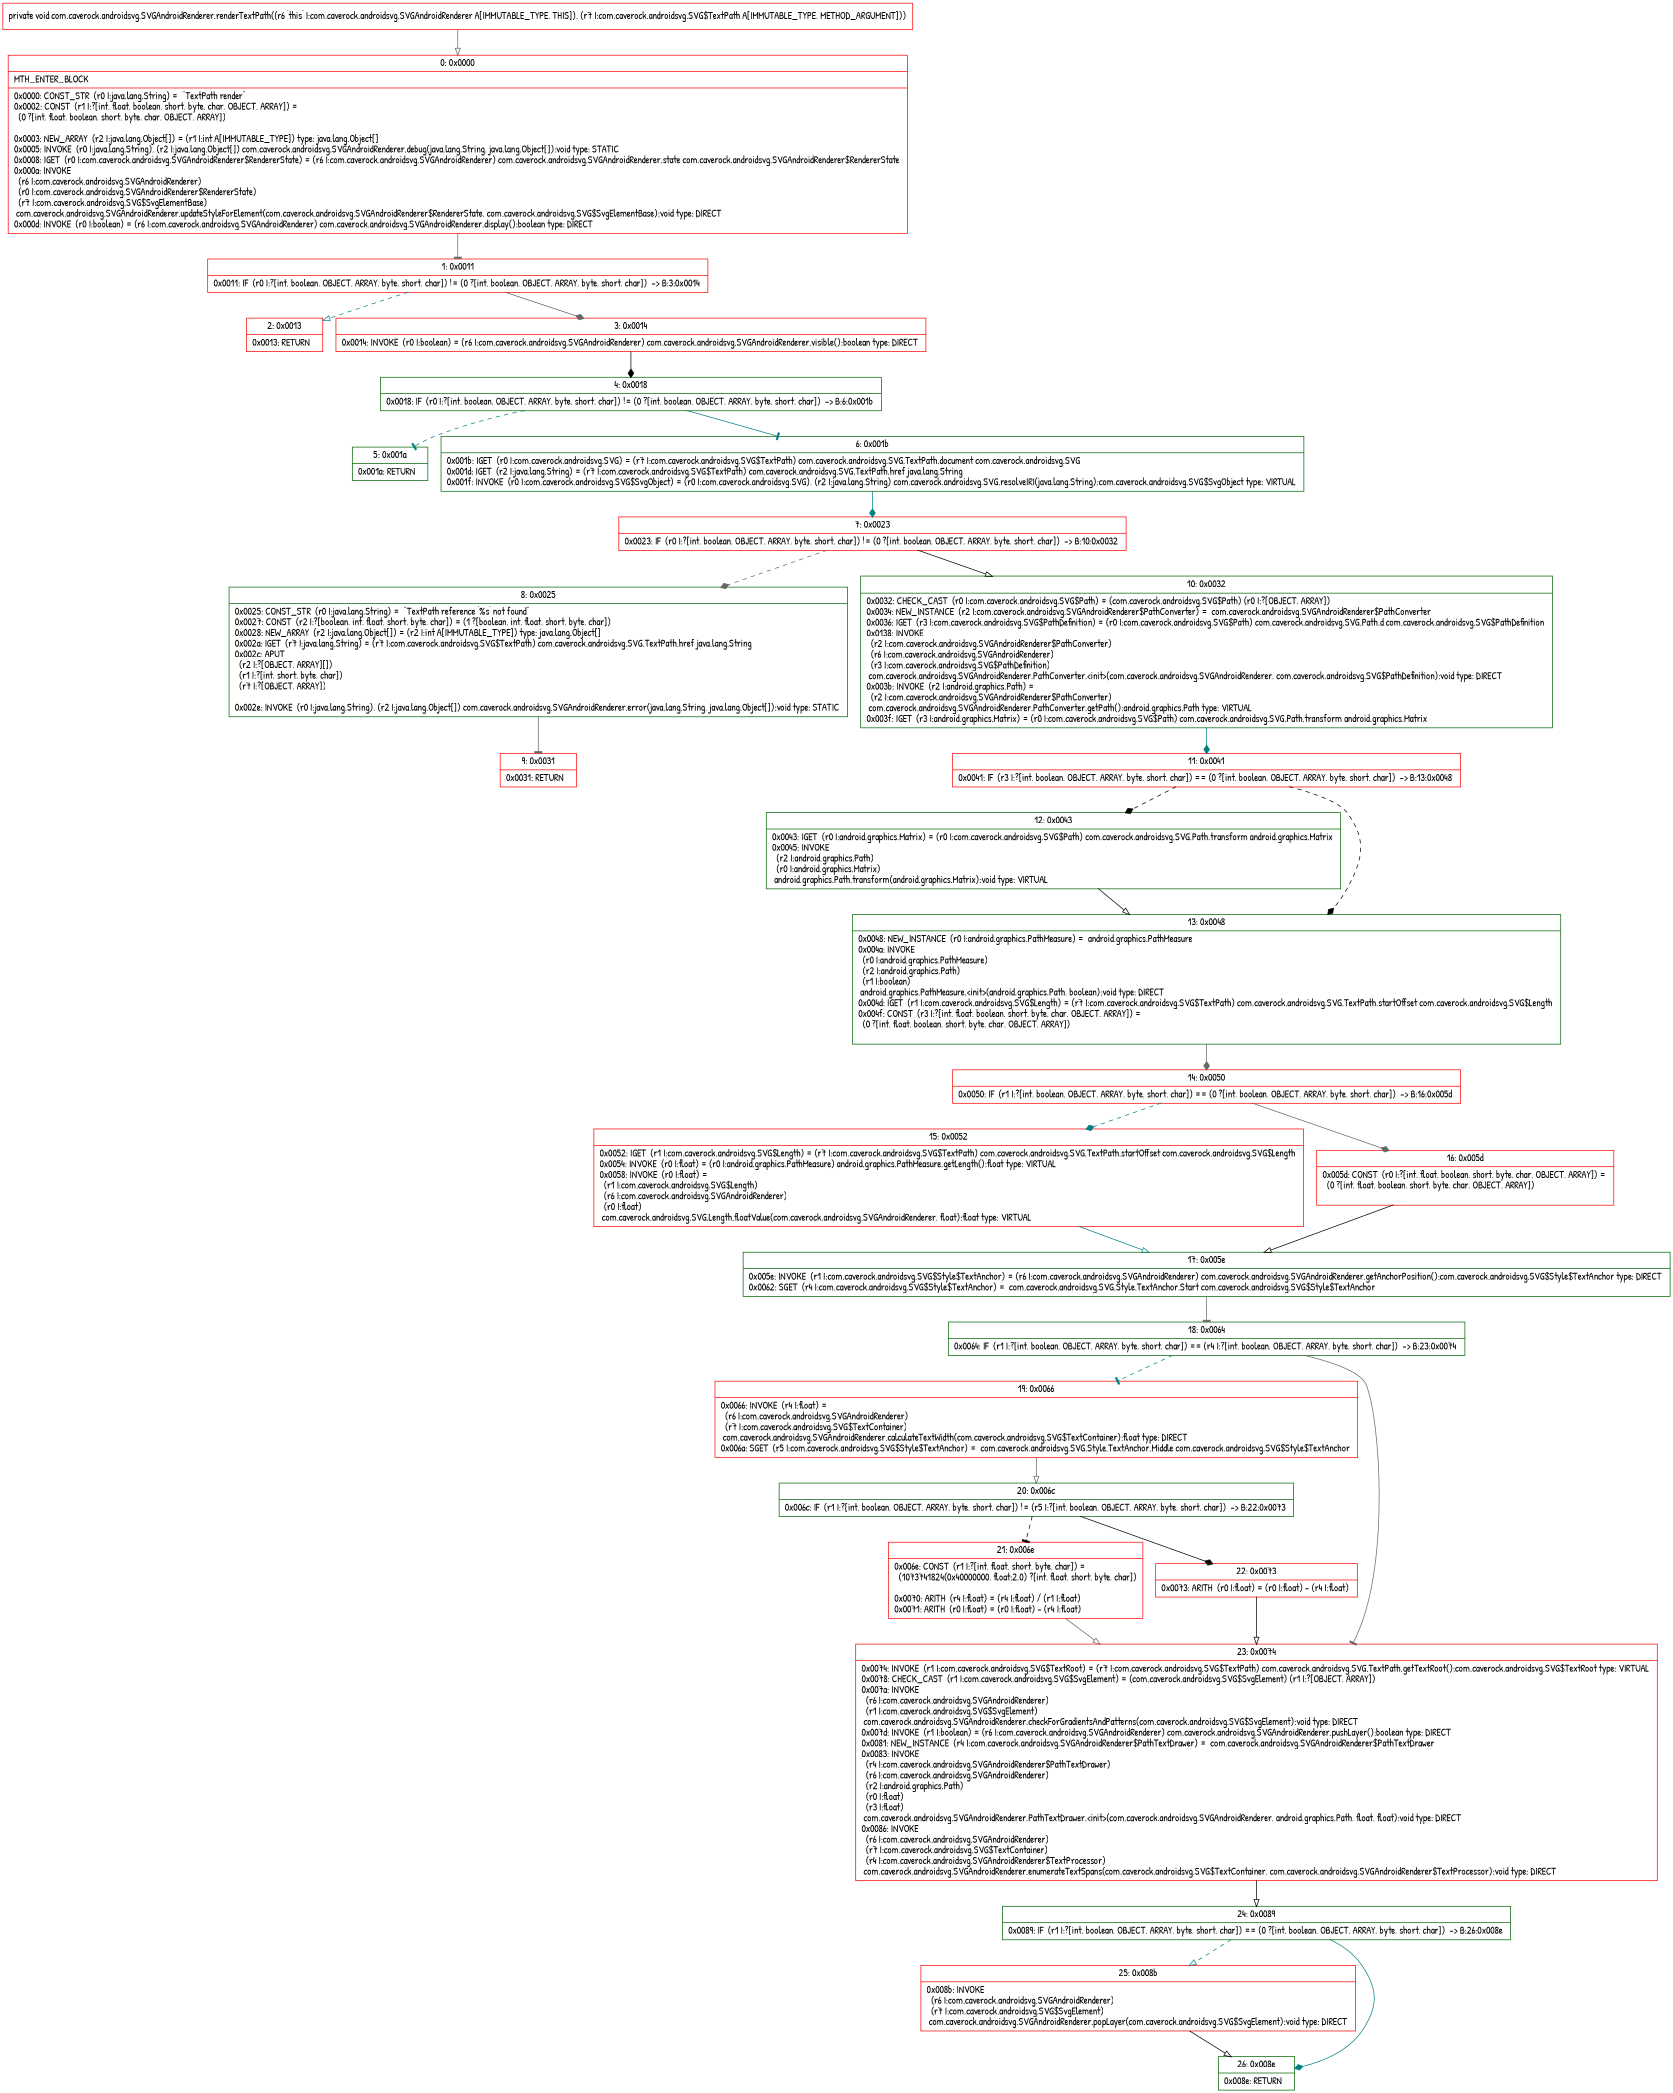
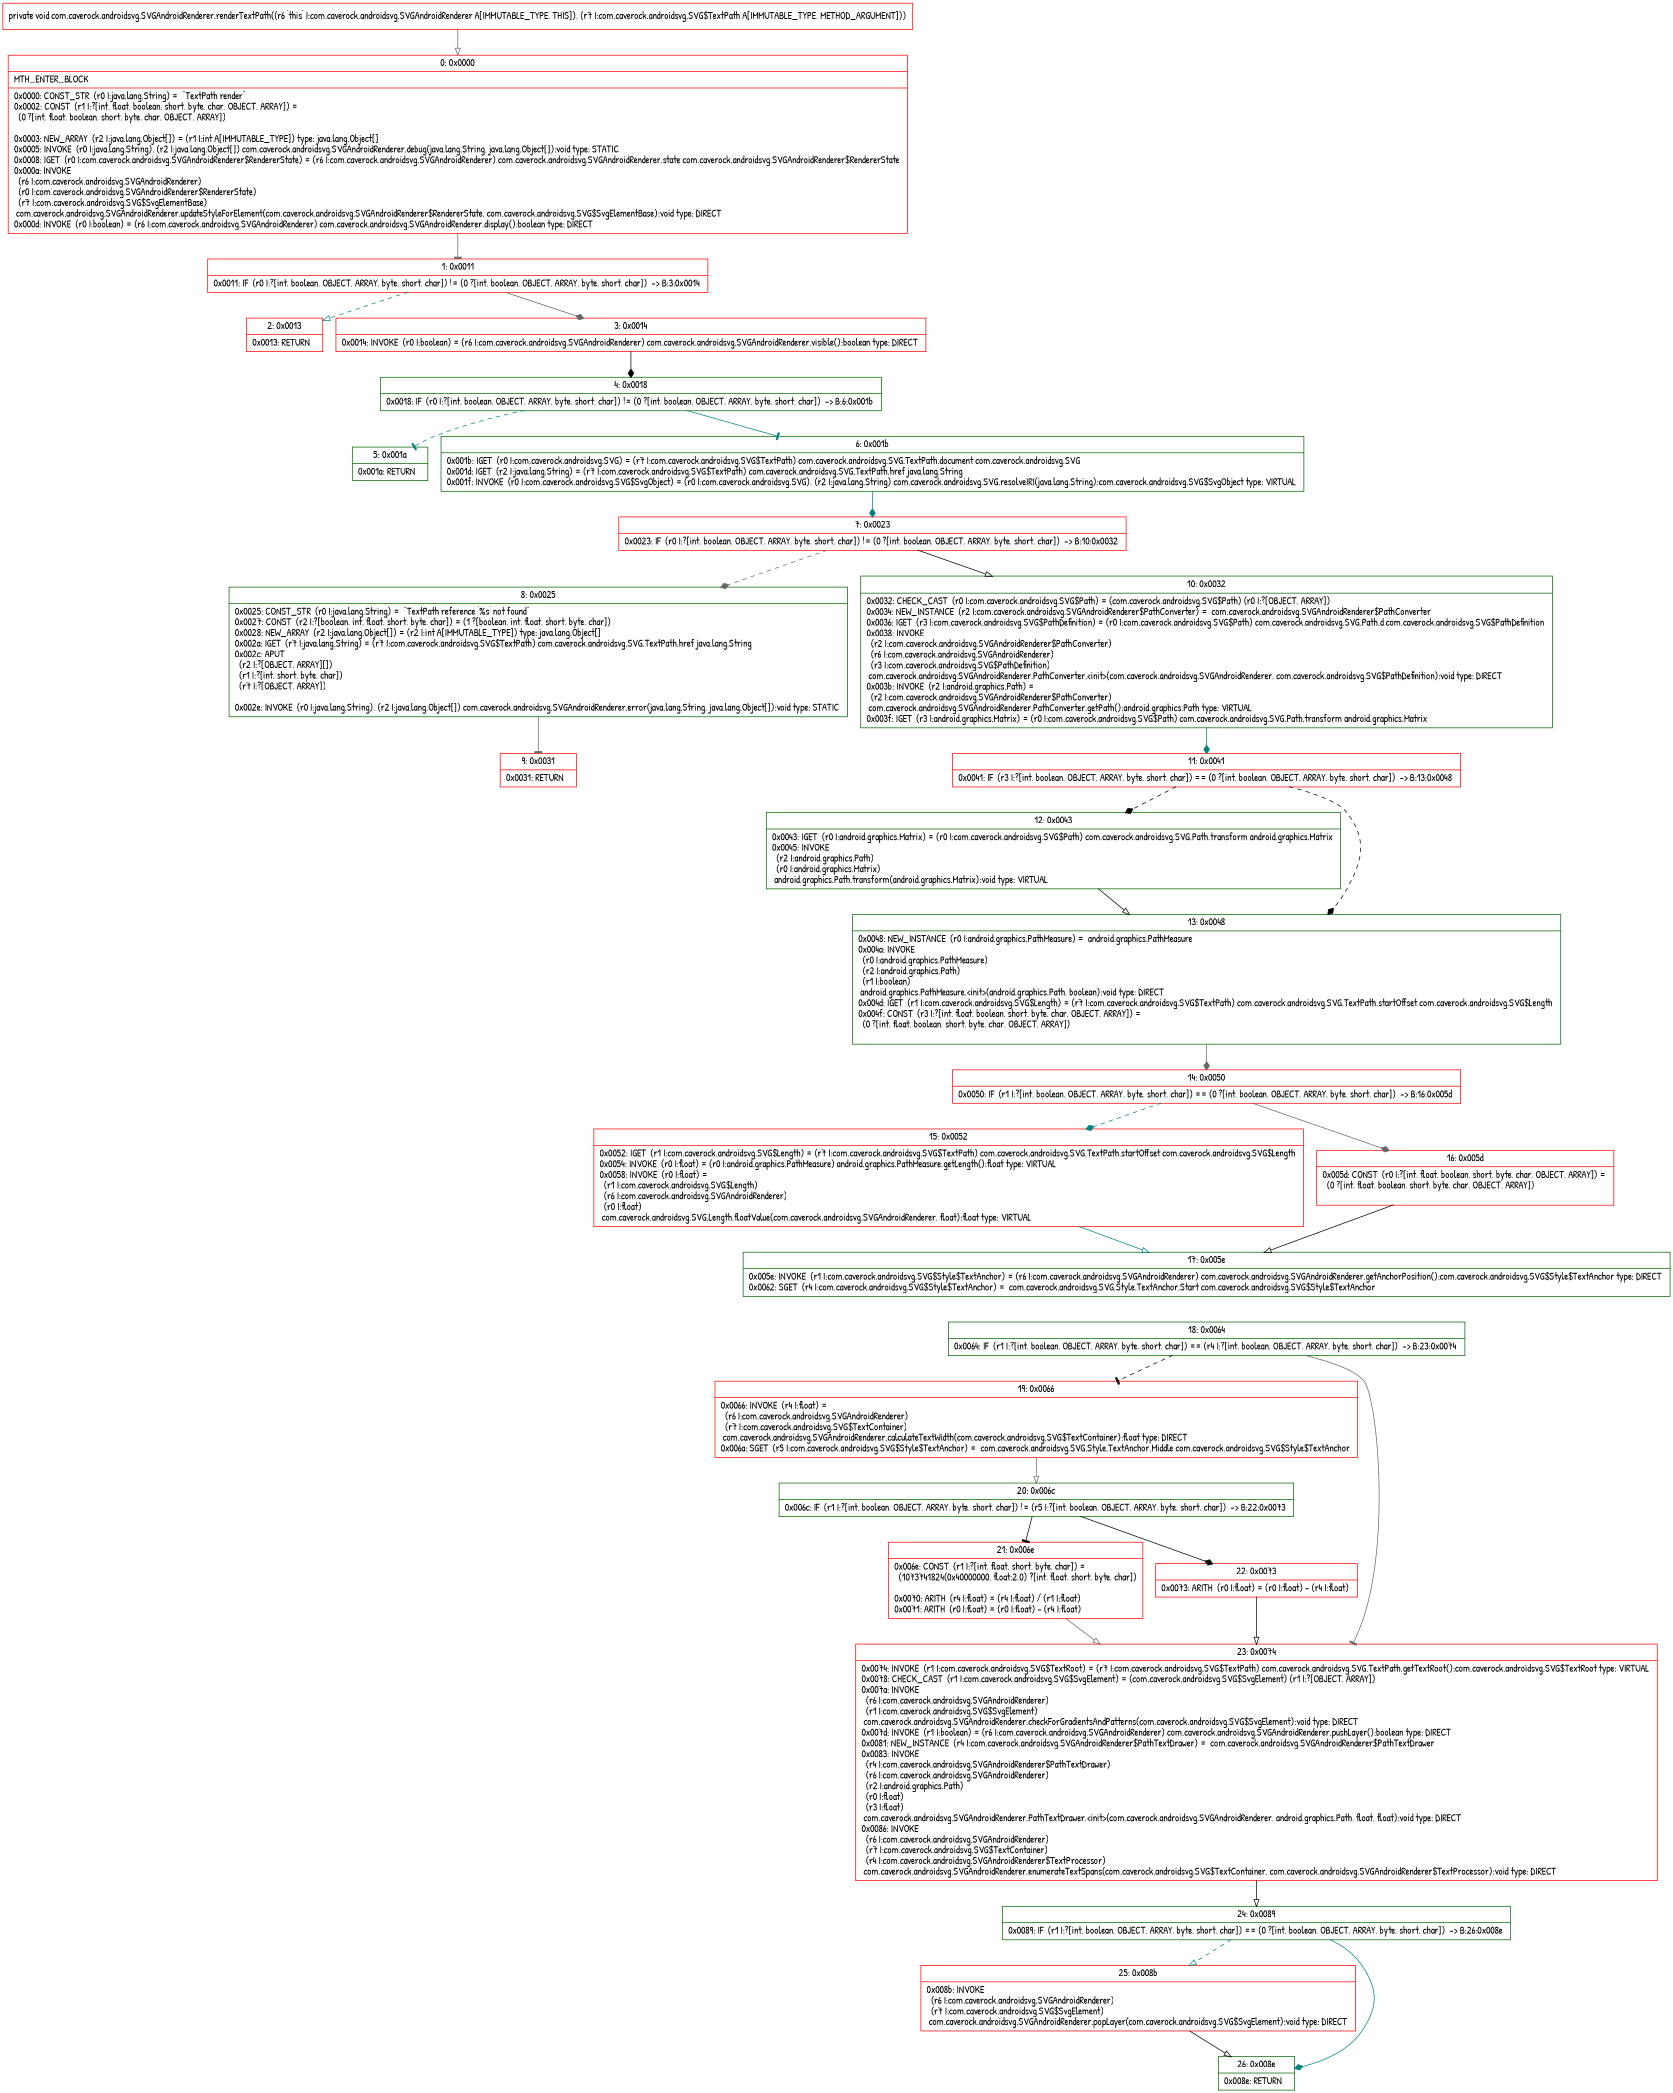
node "10: 0x0032": text "0x0138: INVOKE" -> "0x0038: INVOKE"
edge "17: 0x005e" -> "18: 0x0064": removed
edge "18: 0x0064" -> "19: 0x0066": color teal -> black
edge "20: 0x006c" -> "21: 0x006e": style dashed -> solid
